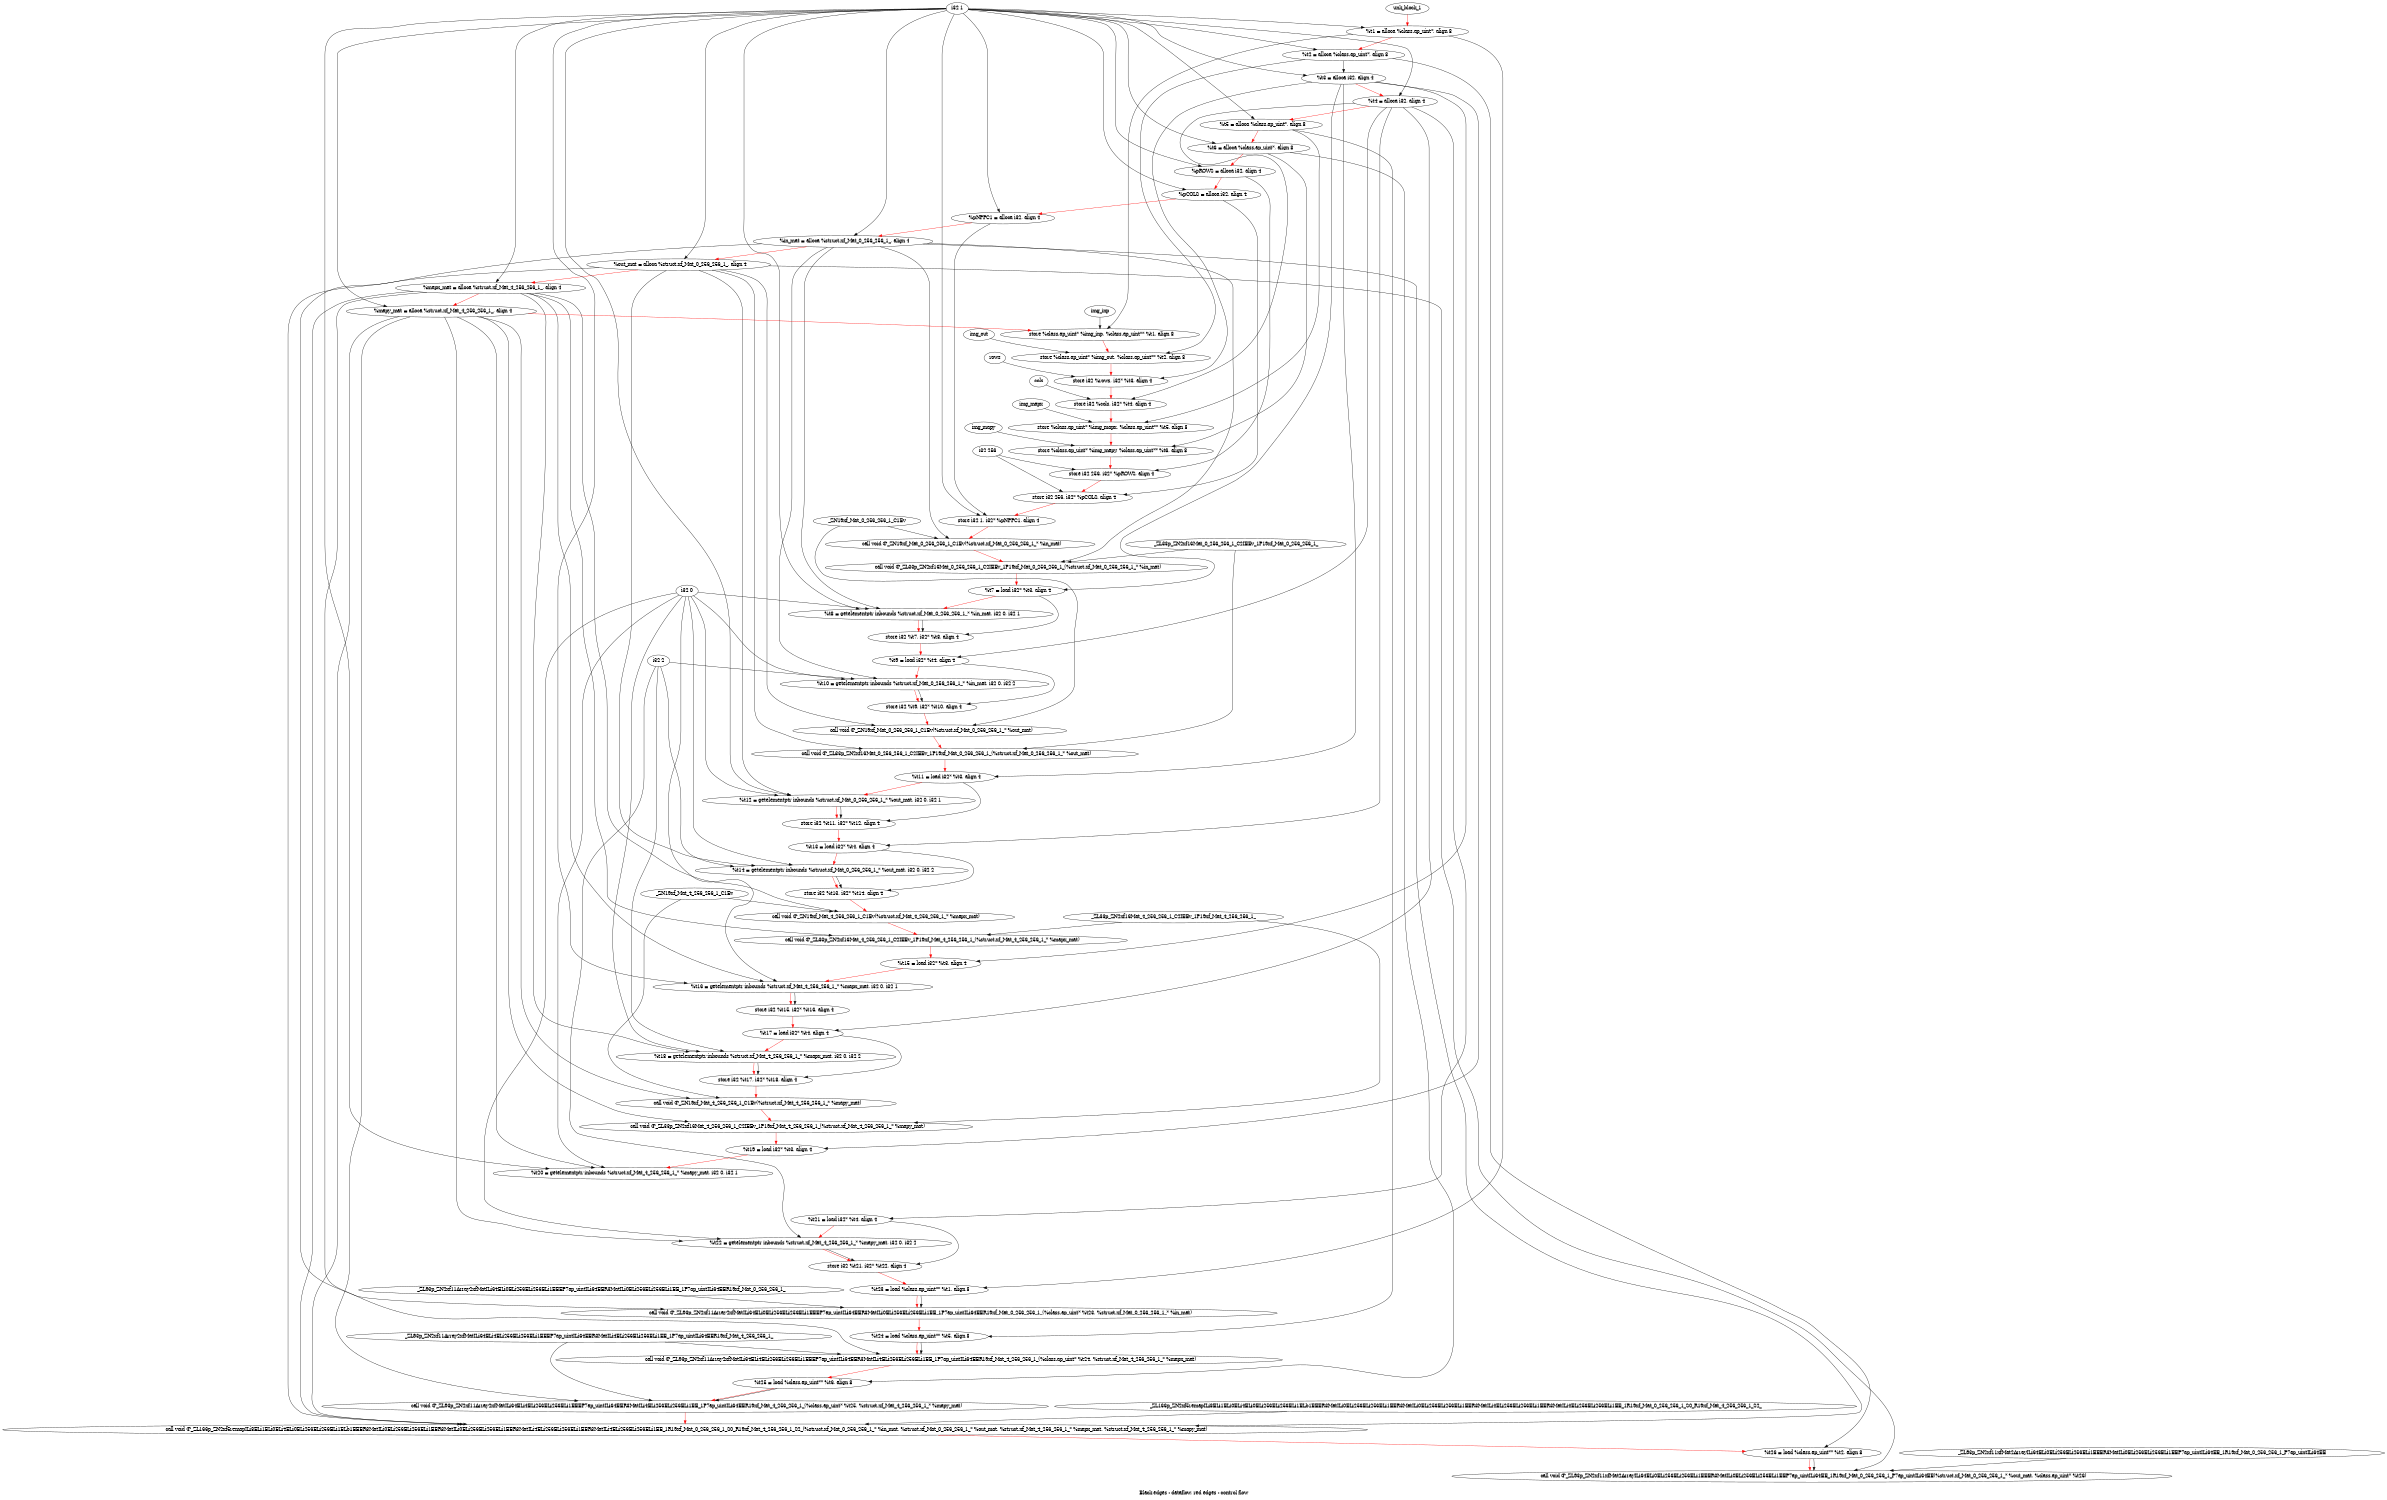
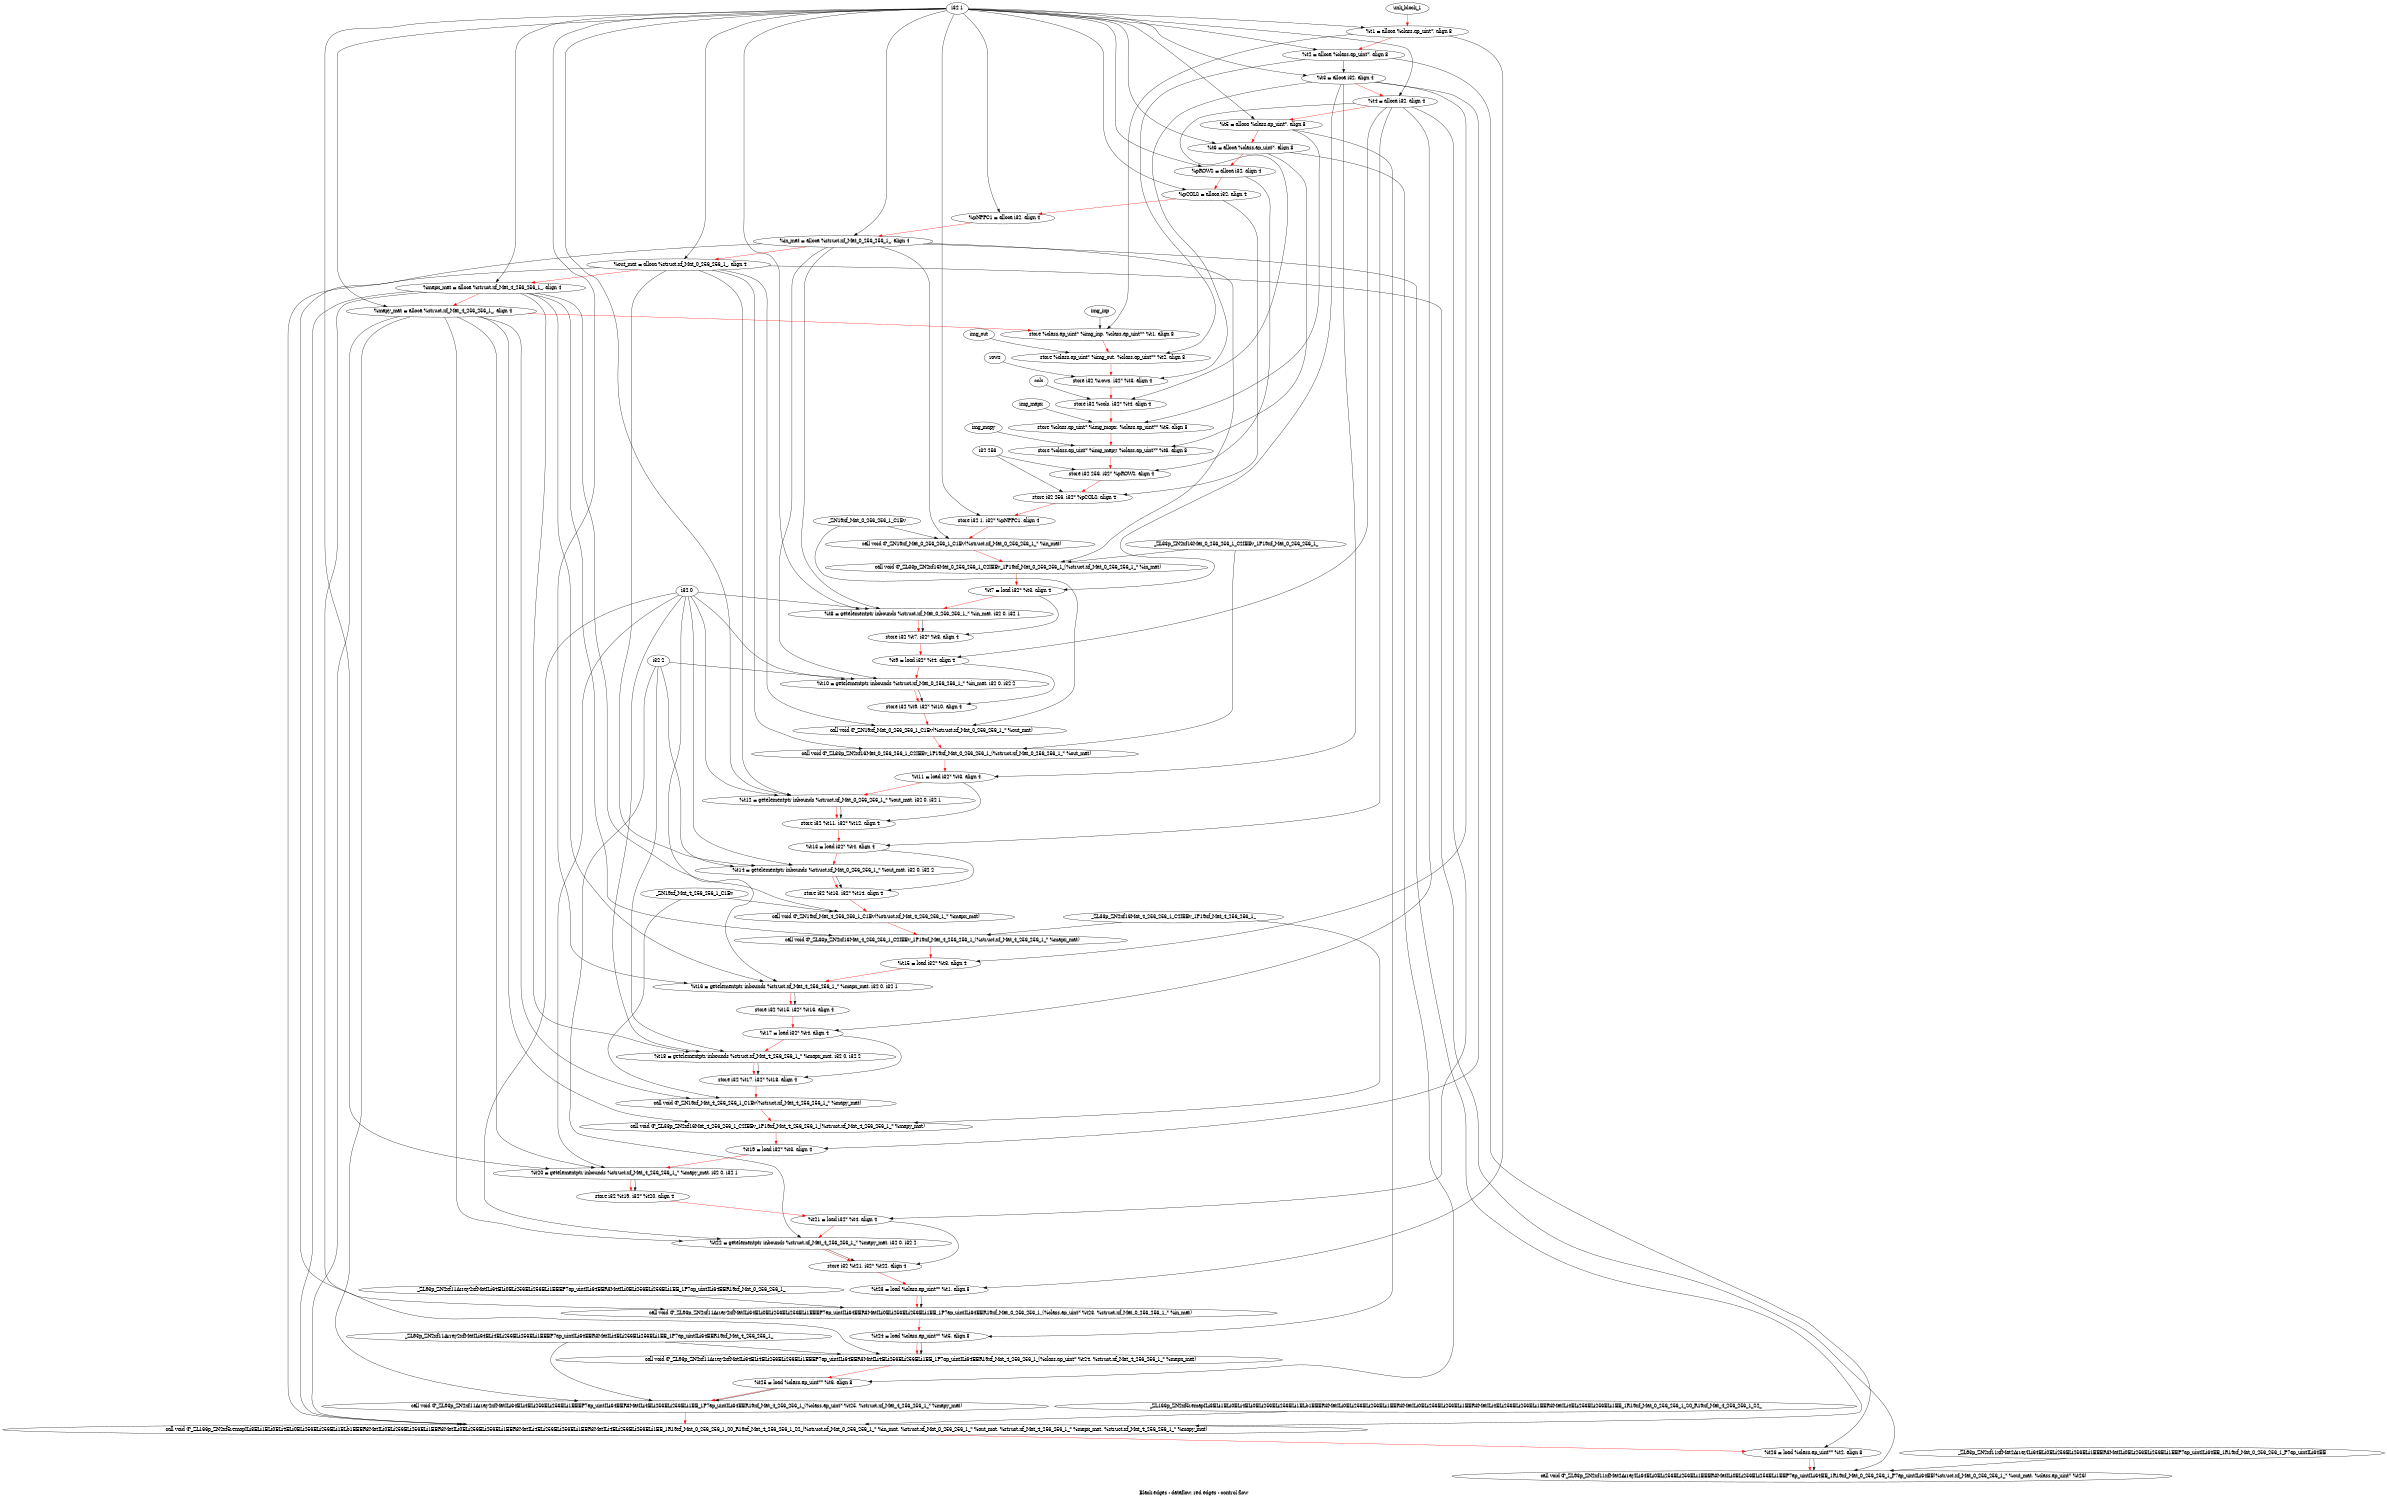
edge "%pNPPC1 = alloca i32, align 4" -> "store i32 1, i32* %pNPPC1, align 4": removed
node "store i32 %t19, i32* %t20, align 4": added
